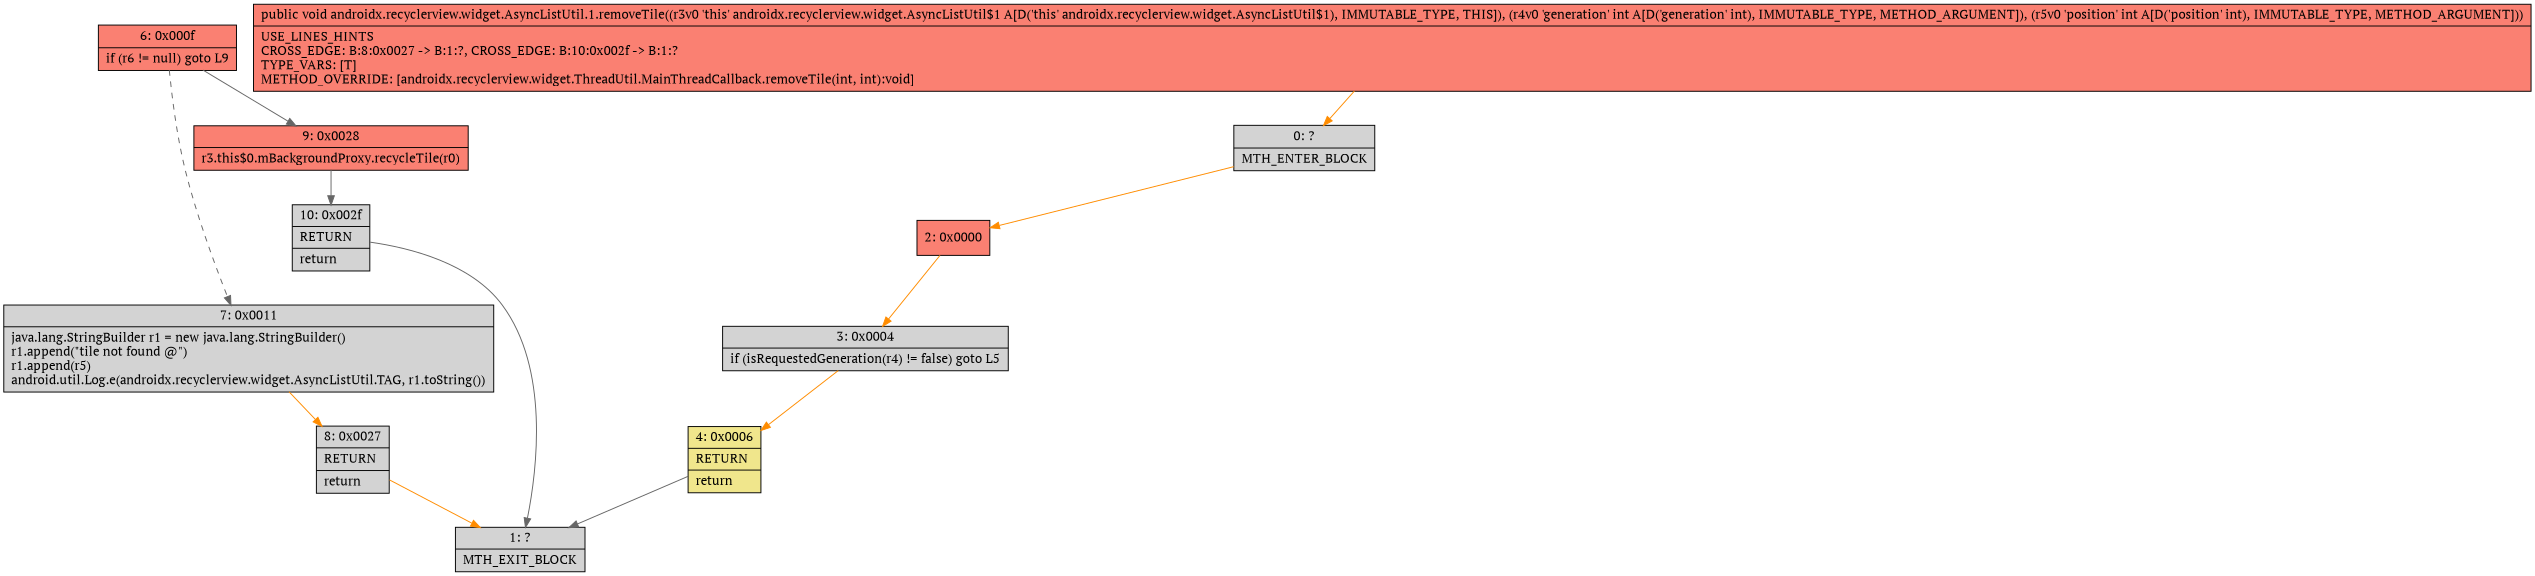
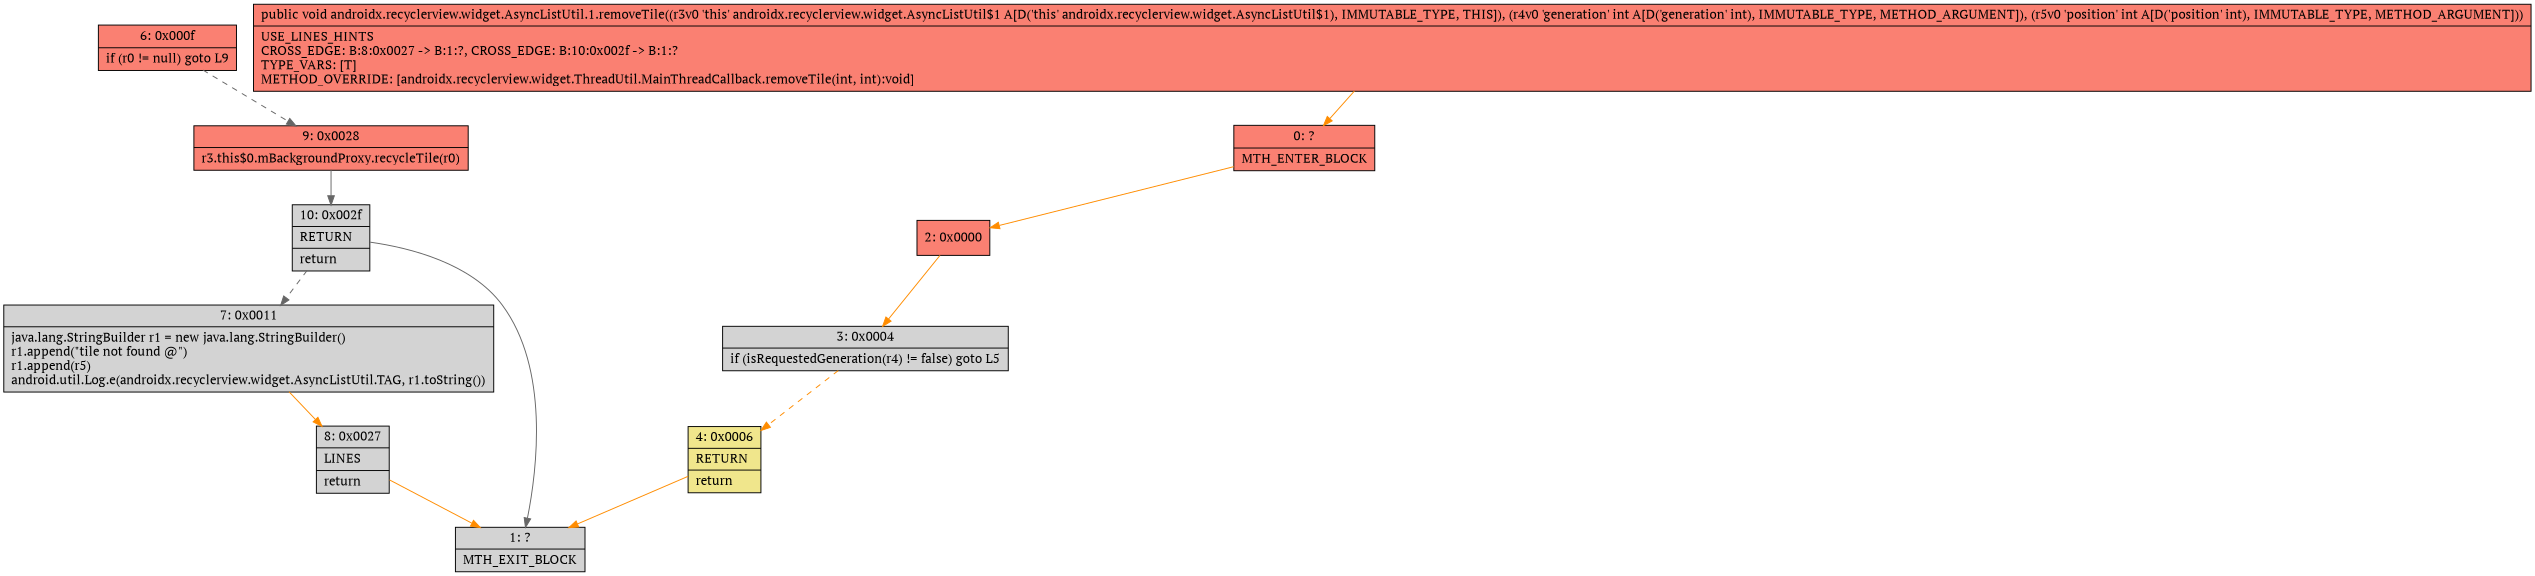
node "6: 0x000f": text "if (r6 != null) goto L9" -> "if (r0 != null) goto L9"
edge "6: 0x000f" -> "9: 0x0028": style solid -> dashed
node "0: ?": fillcolor lightgrey -> salmon
edge "6: 0x000f" -> "7: 0x0011": now "10: 0x002f" -> "7: 0x0011"
edge "3: 0x0004" -> "4: 0x0006": style solid -> dashed
node "8: 0x0027": text "RETURN" -> "LINES"
edge "4: 0x0006" -> "1: ?": color gray40 -> darkorange
